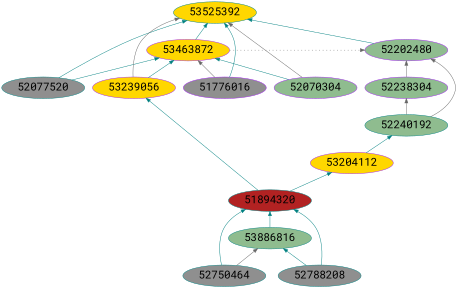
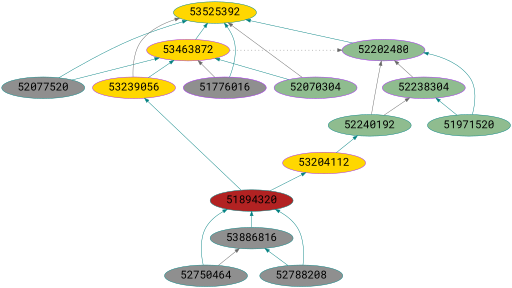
node "51971520": added
node "53886816": fillcolor darkseagreen -> grey56
